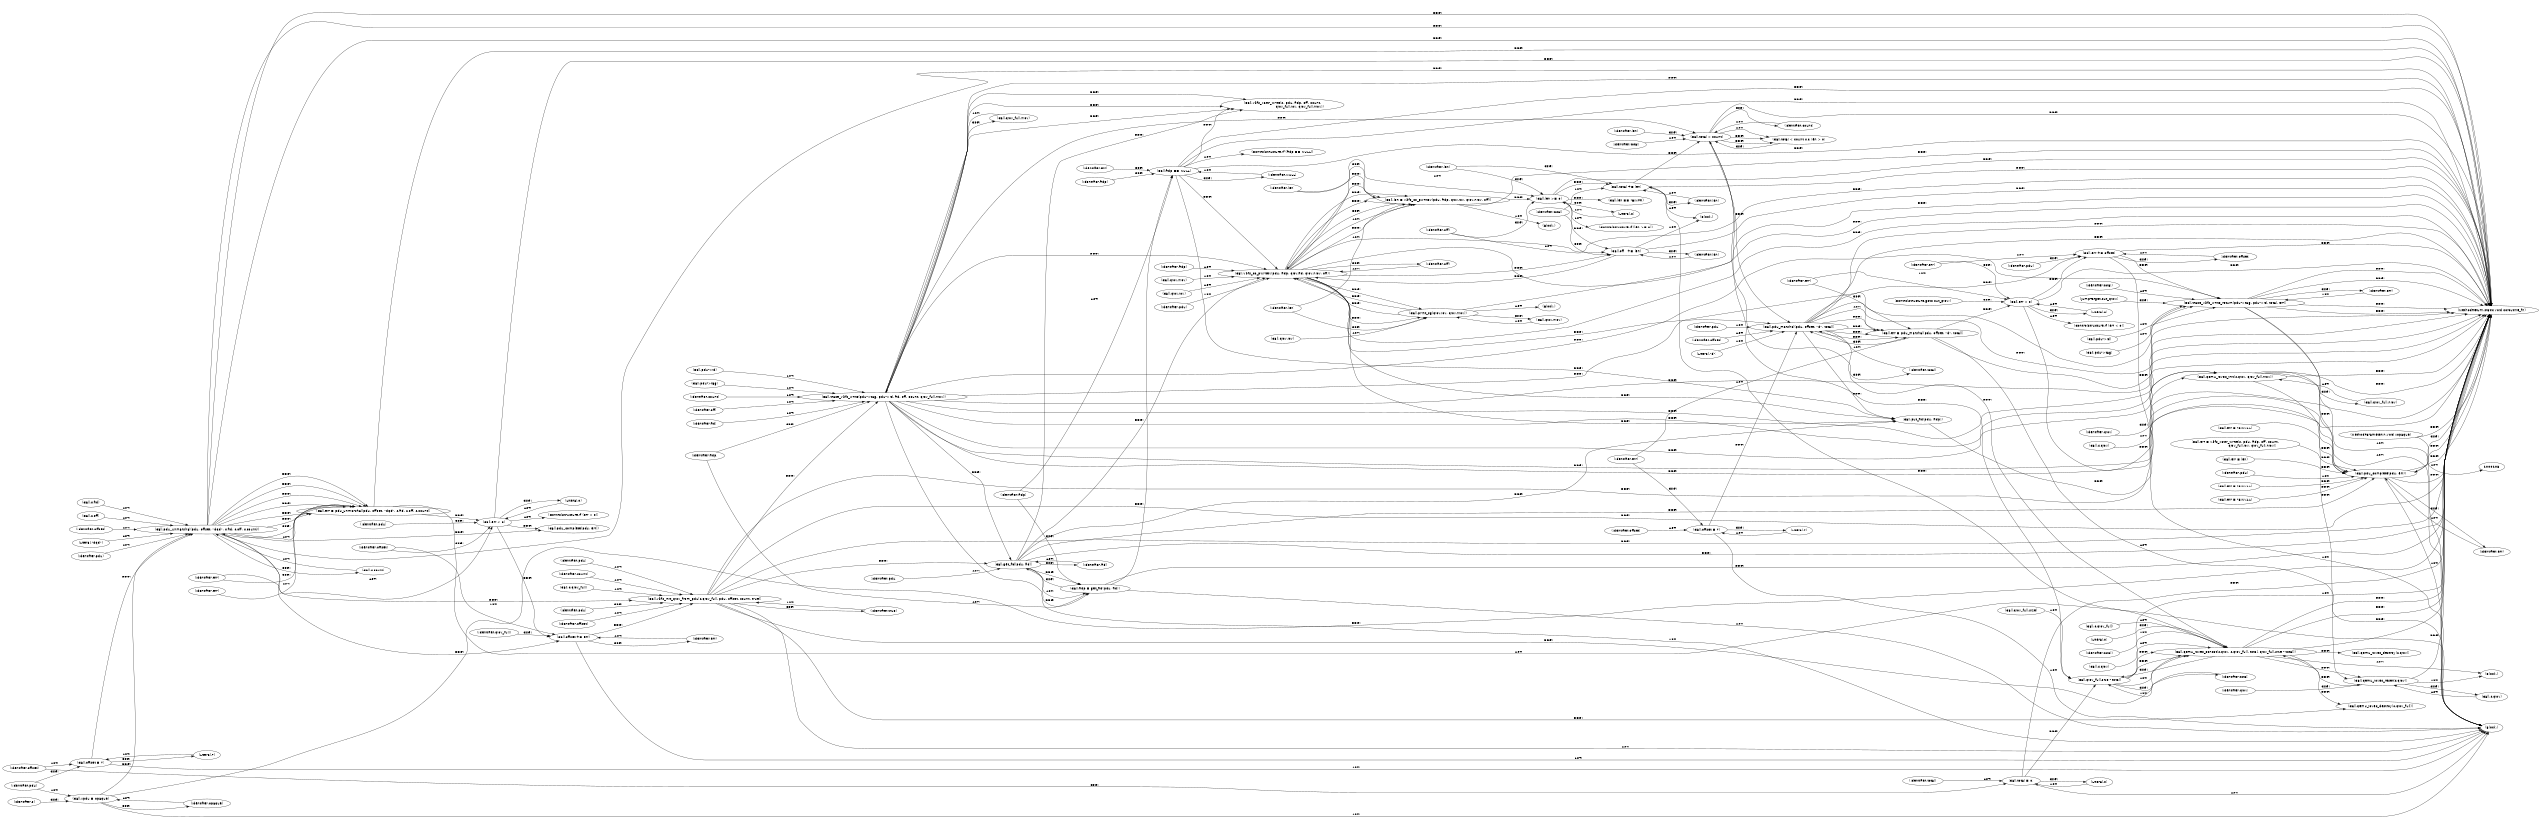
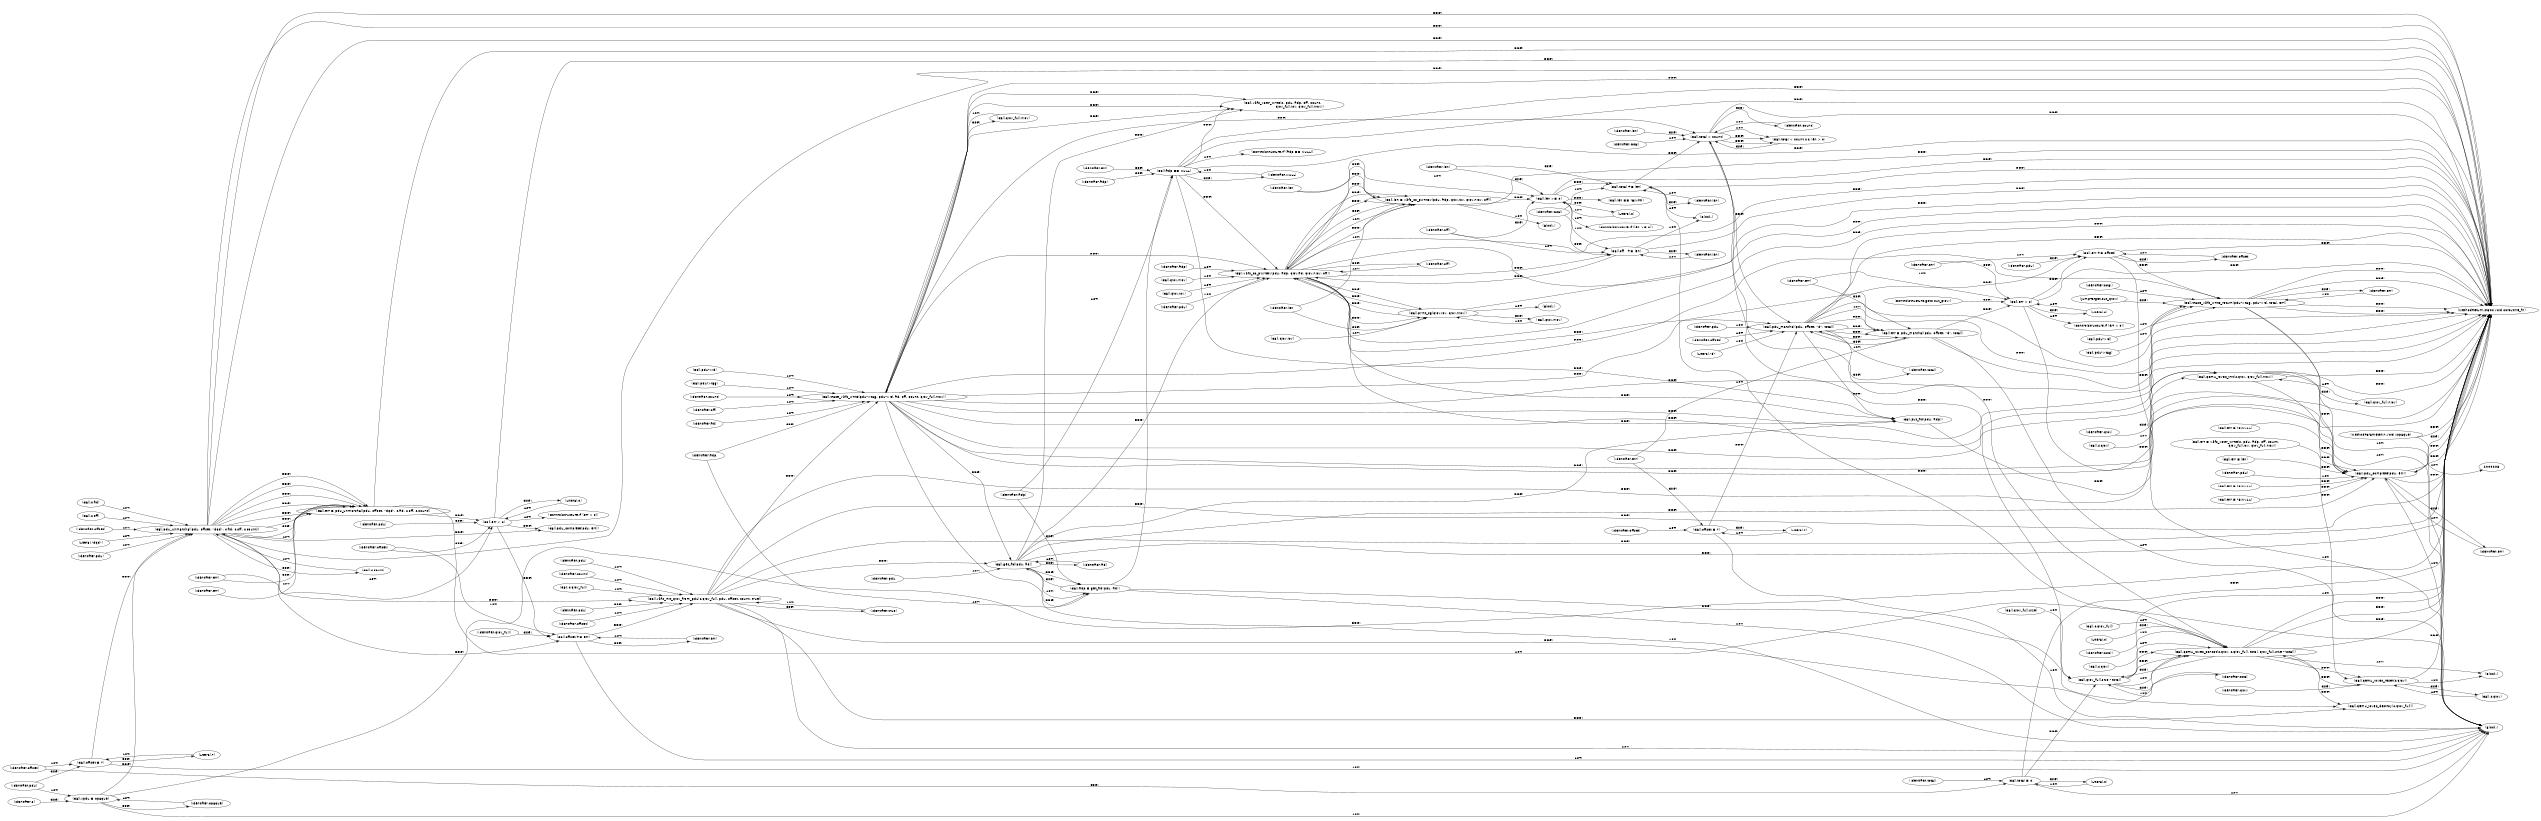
edge "(Call,len >= 0)" -> "(Call,off   += len)": label "DDG: " -> "AST: "
edge "(Call,fidp = get_fid(pdu, fid))" -> "(MethodReturn,static void coroutine_fn)": now "(Call,fidp = get_fid(pdu, fid))" -> "(Call,qemu_iovec_destroy(&qiov_full))"
node "(Call,qemu_iovec_destroy(&qiov))": removed
